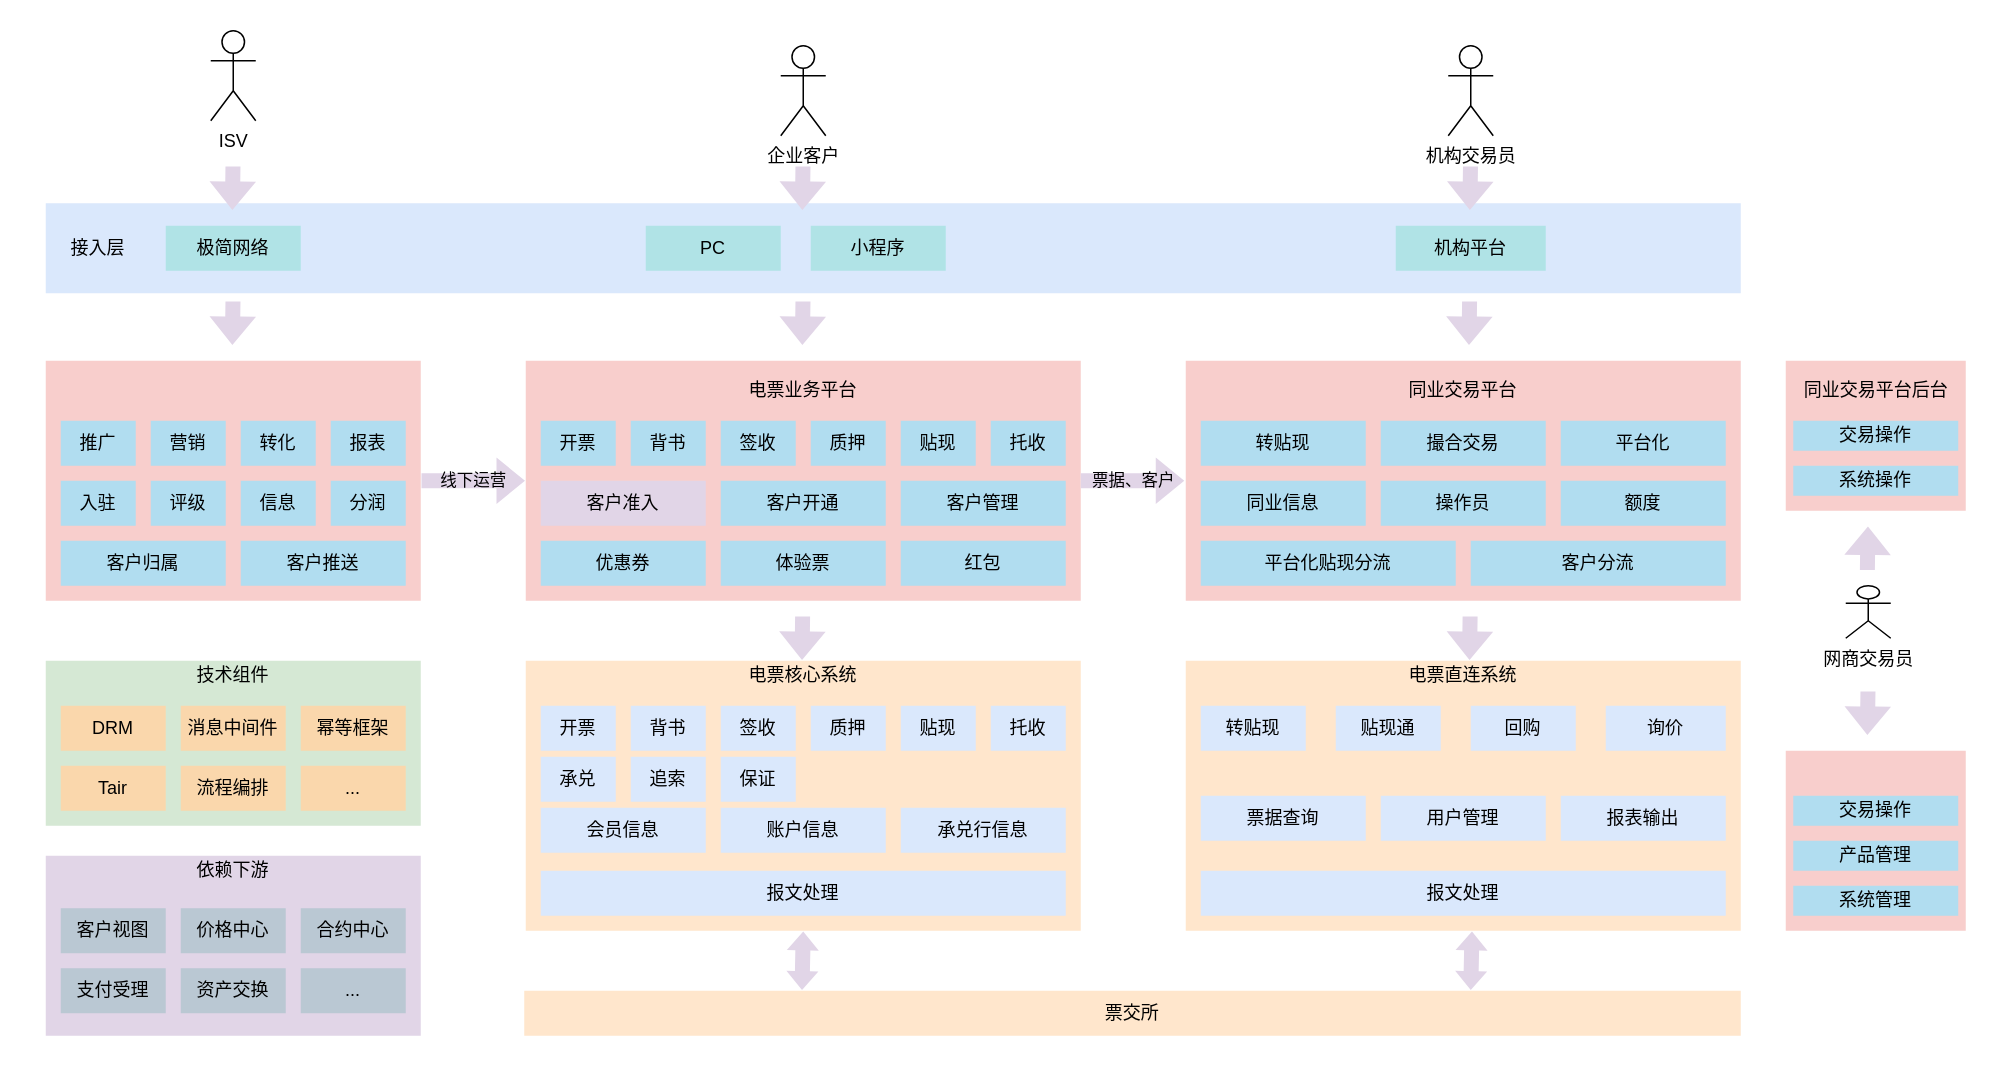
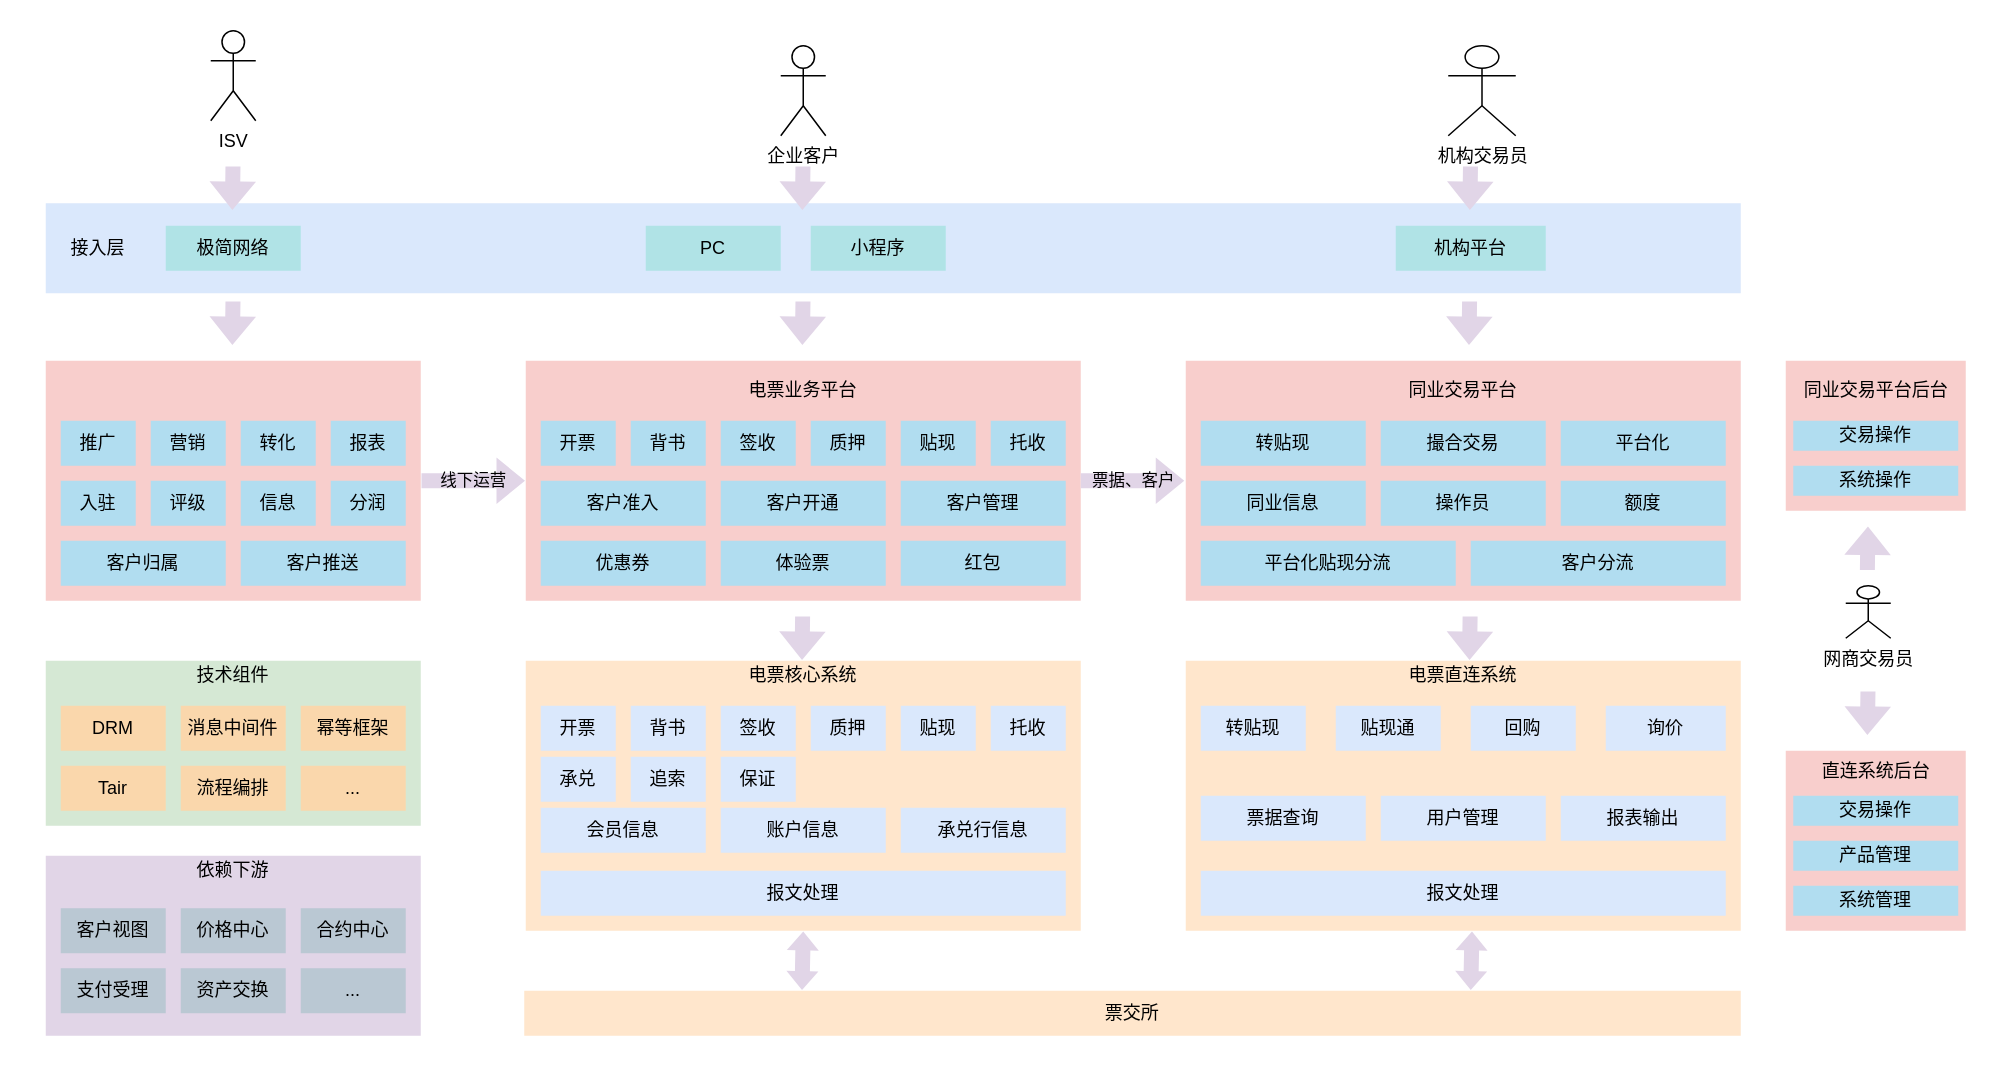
node "机构交易员": size 45x90 -> 68x90
node "客户准入": fillcolor #e1d5e7 -> #b1ddf0
node "直连系统后台": added
